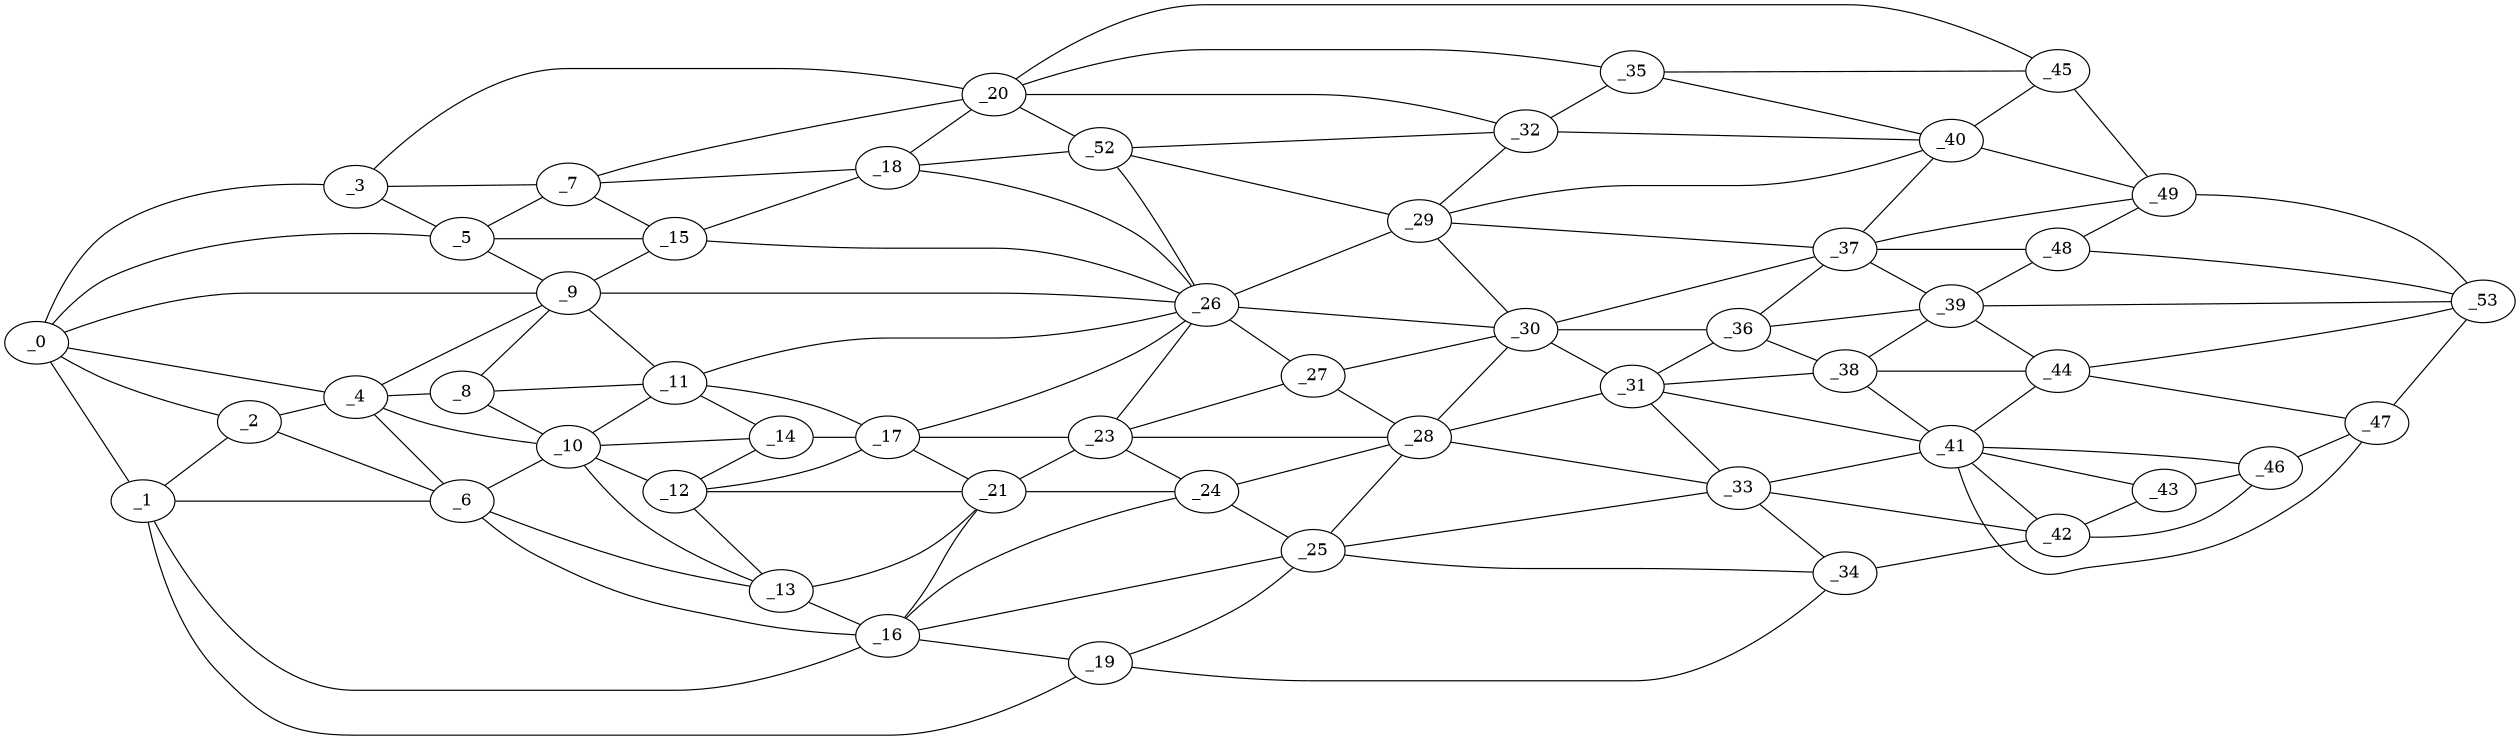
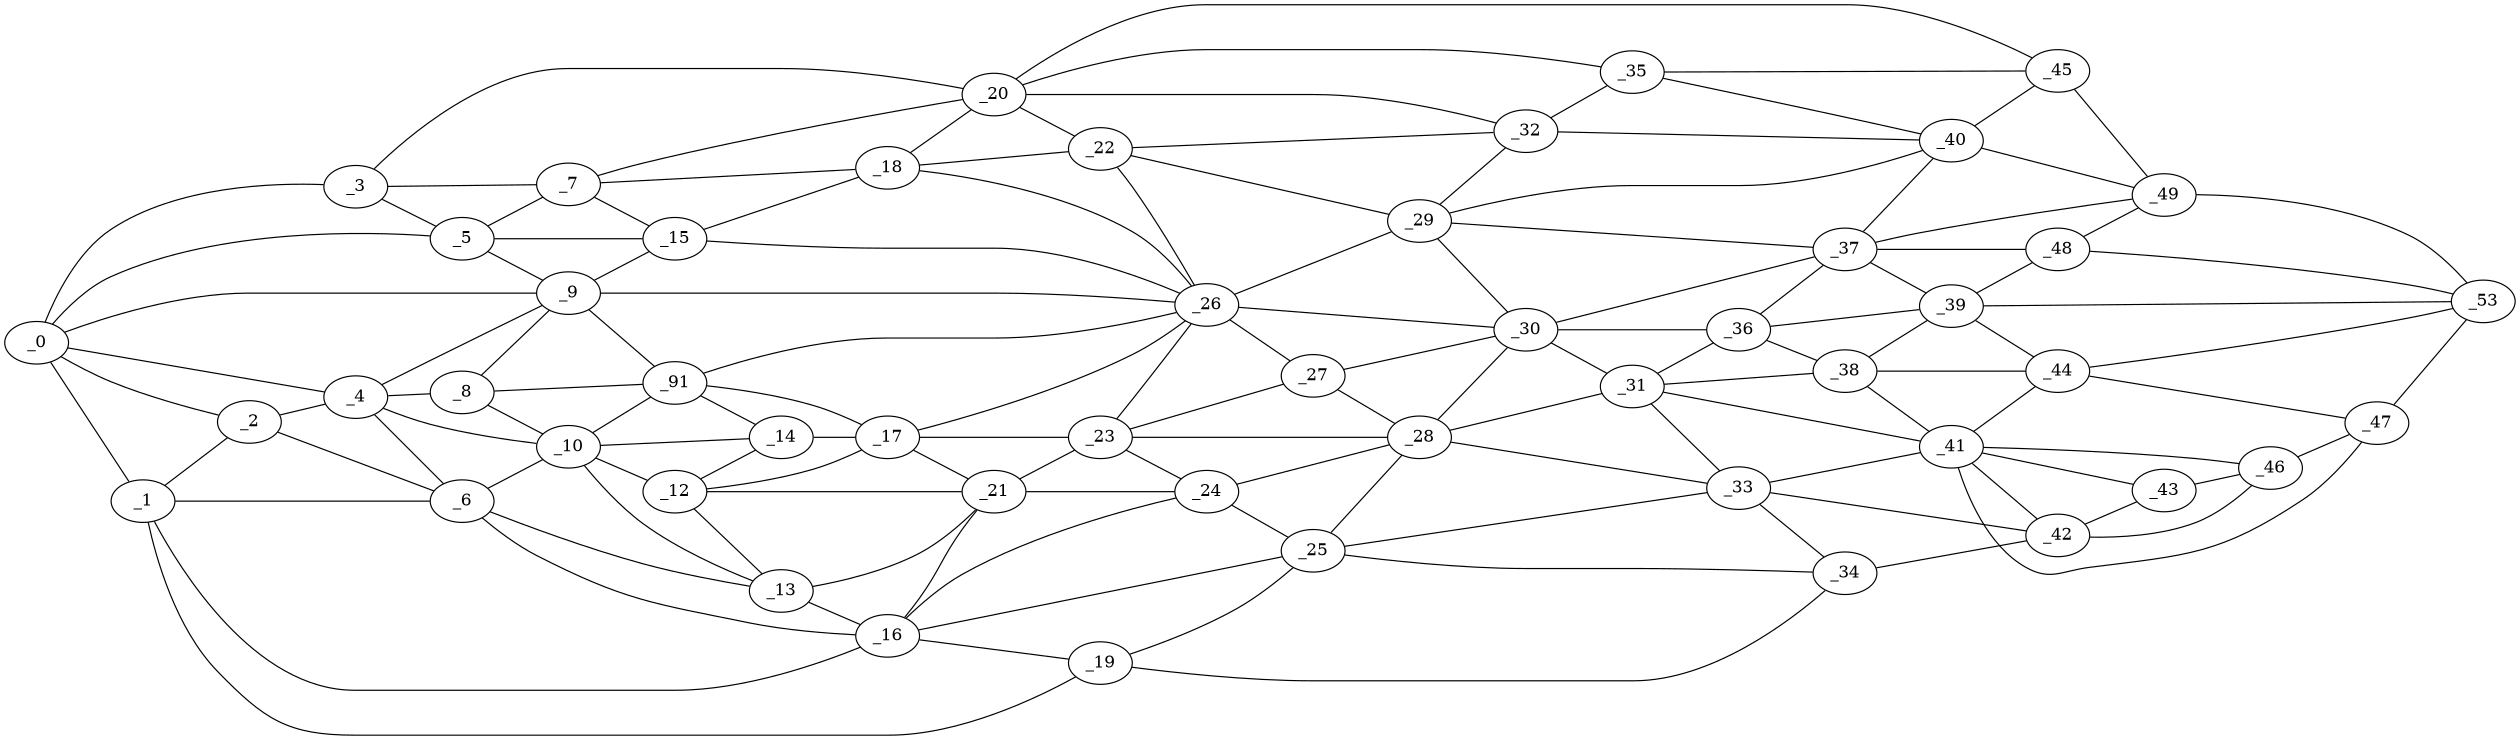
node "_52": label "_52" -> "_22"
node "_11": label "_11" -> "_91"
